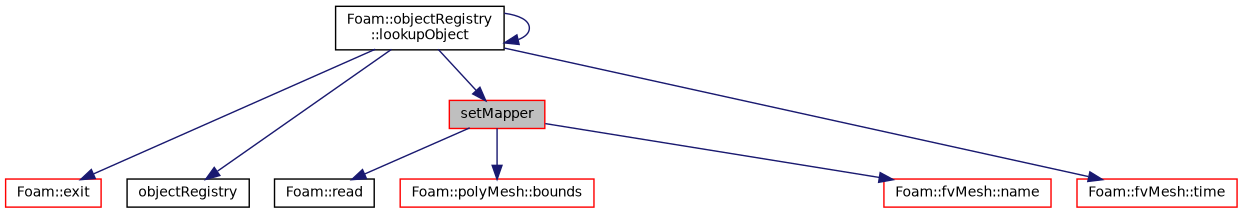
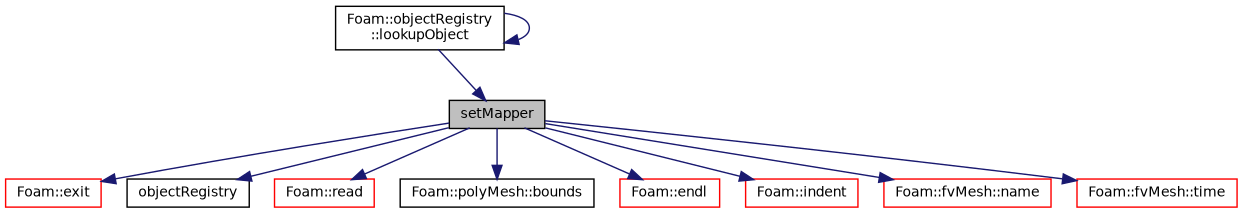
edge "Foam::objectRegistry ::lookupObject" -> "objectRegistry": now "setMapper" -> "objectRegistry"
edge "Foam::objectRegistry ::lookupObject" -> "Foam::exit": now "setMapper" -> "Foam::exit"
edge "Foam::objectRegistry ::lookupObject" -> "Foam::fvMesh::time": now "setMapper" -> "Foam::fvMesh::time"
node "setMapper": color red -> black
node "Foam::read": color black -> red
node "Foam::polyMesh::bounds": color red -> black
node "Foam::endl": added
node "Foam::indent": added
